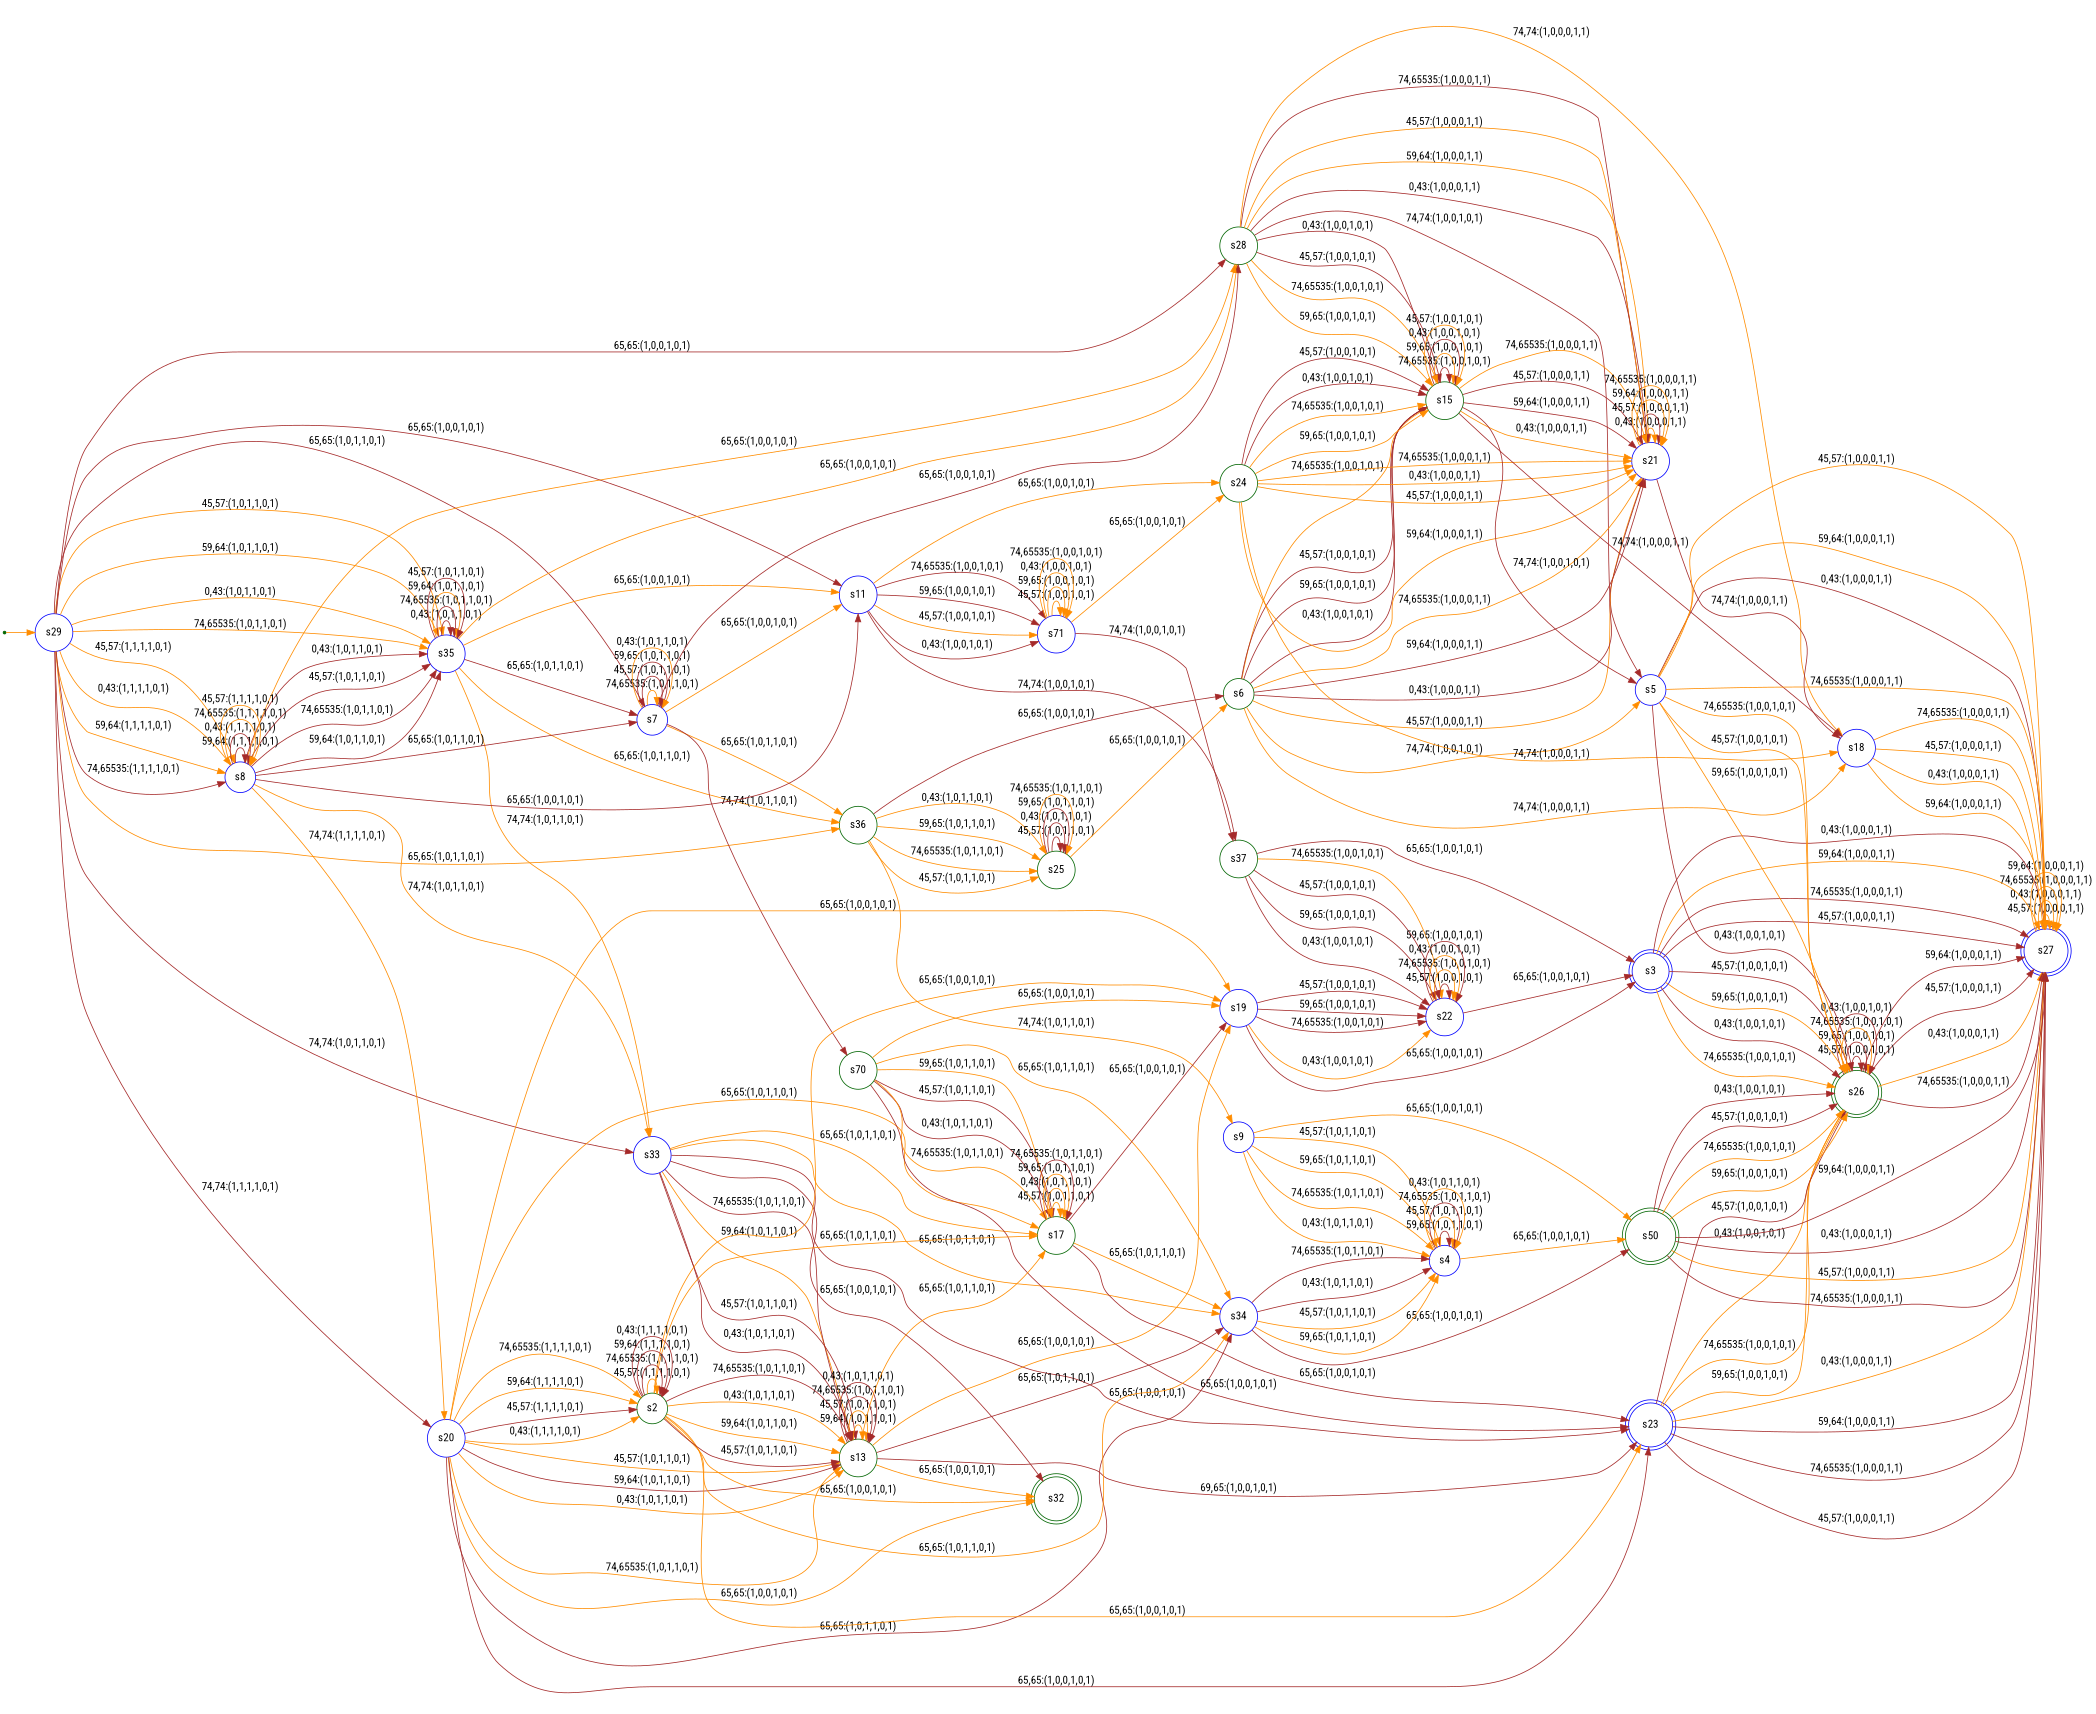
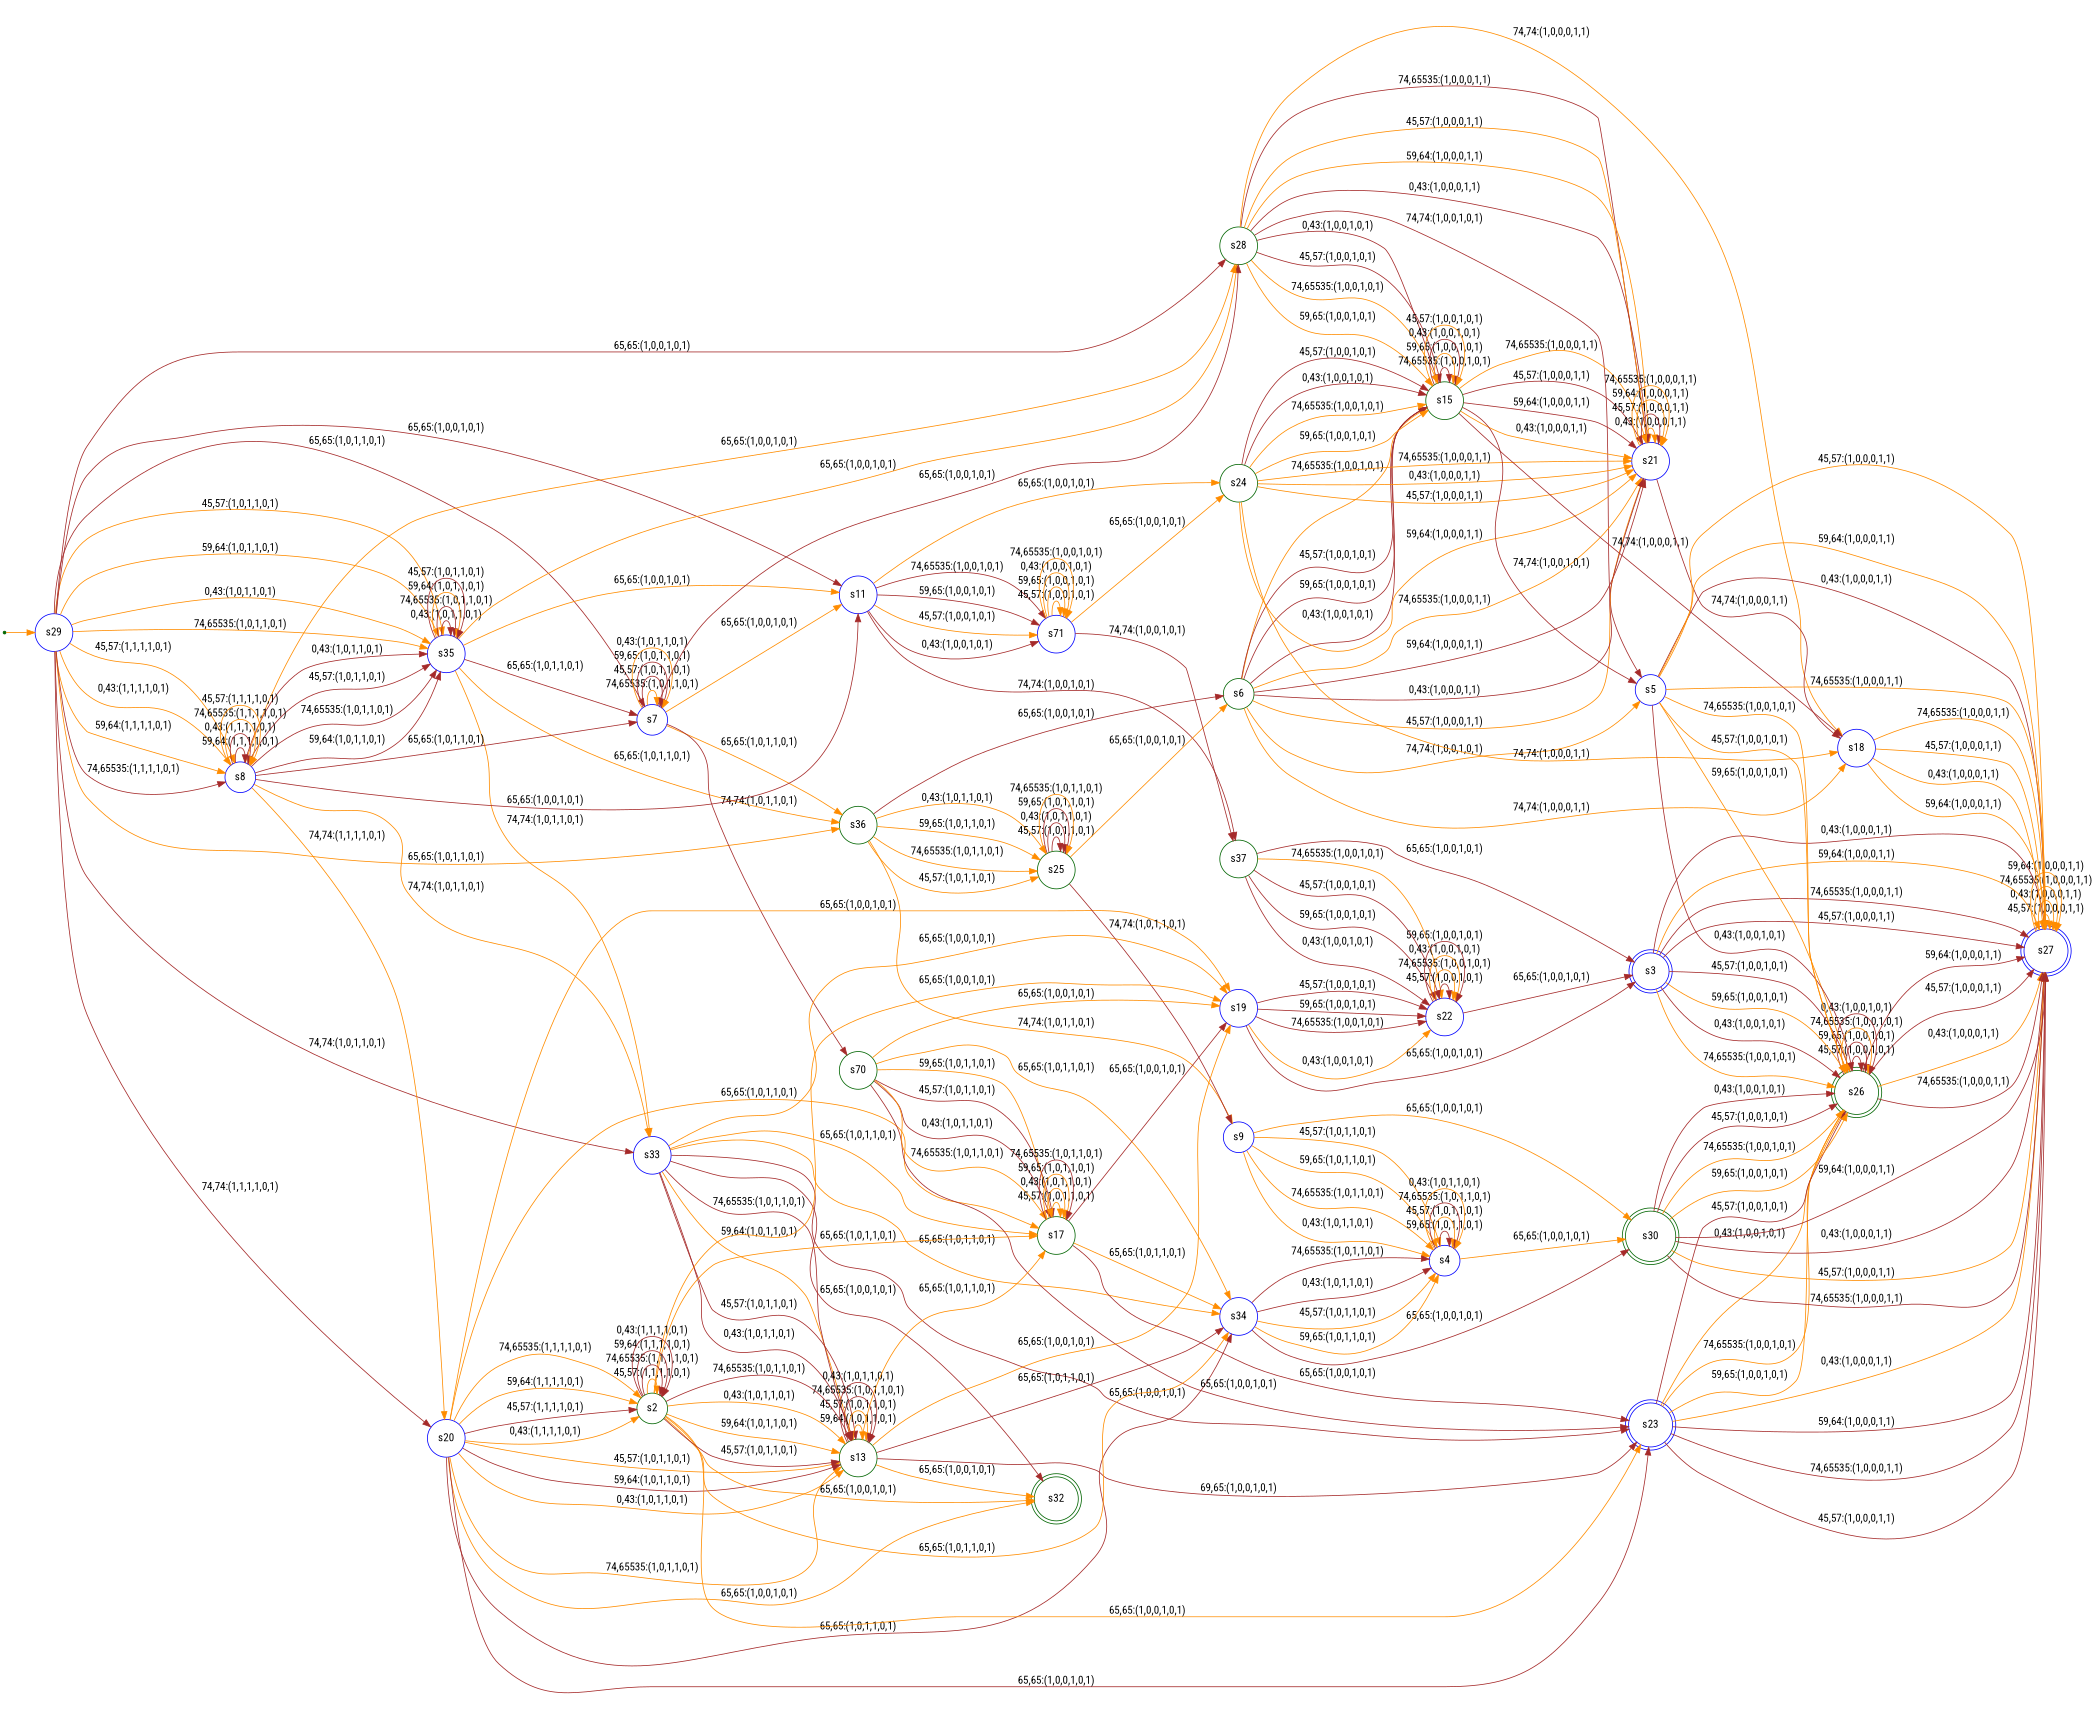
edge "s33" -> "s19": added, label "65,65:(1,0,0,1,0,1)"
edge "s25" -> "s9": added, label "74,74:(1,0,1,1,0,1)"
node "s50": label "s50" -> "s30"
